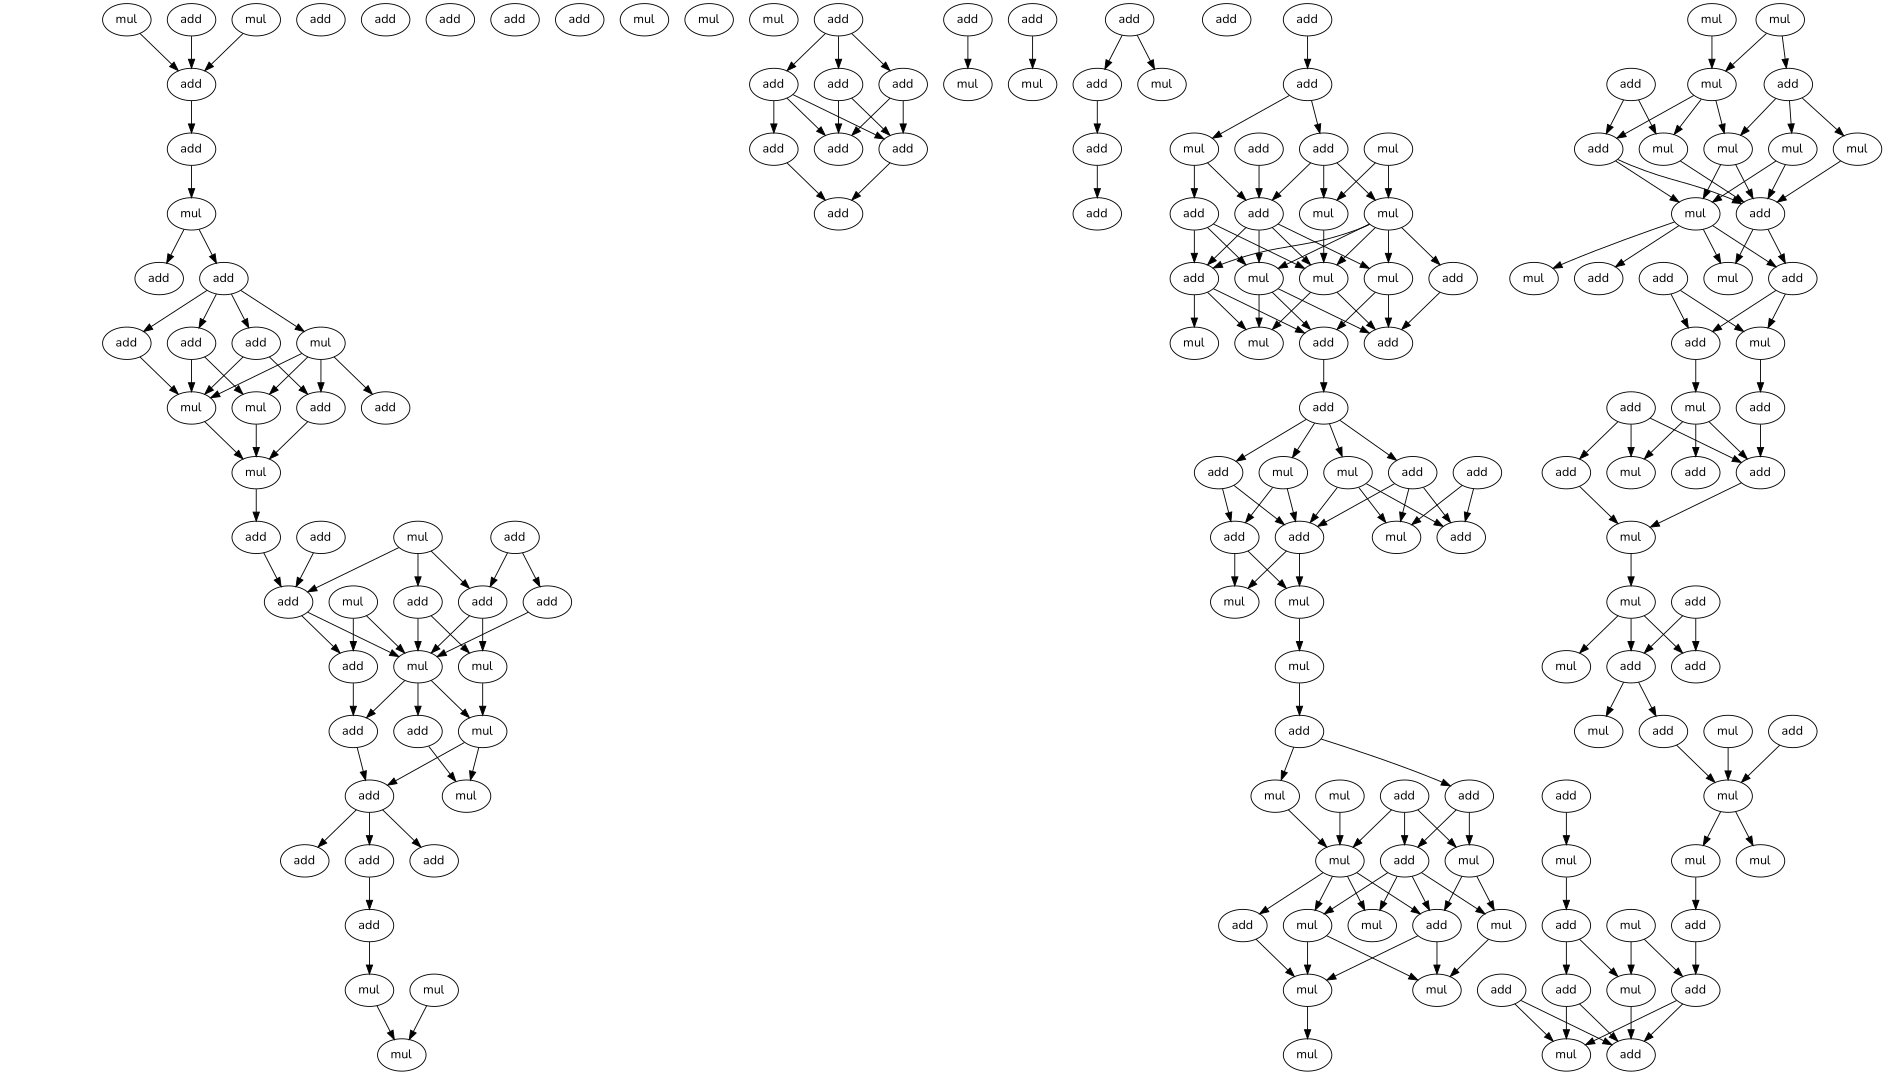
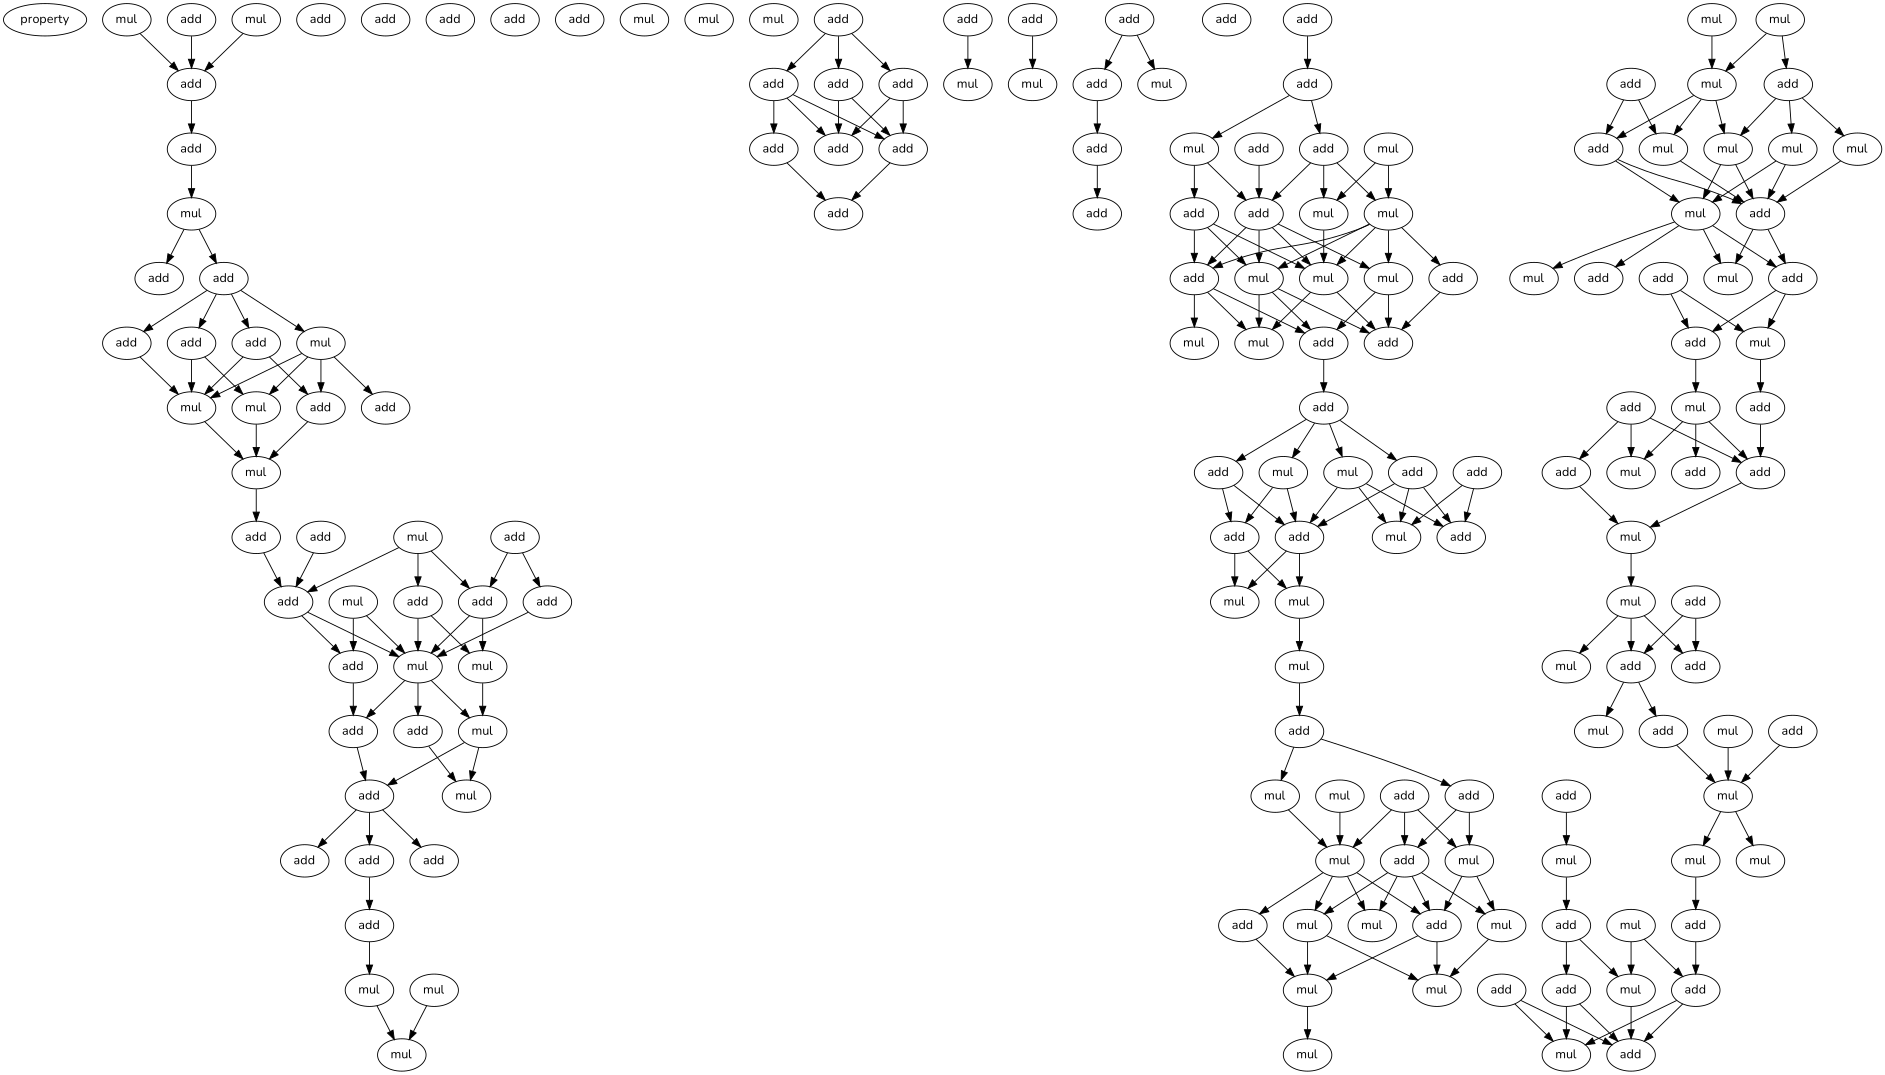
node "property": added
